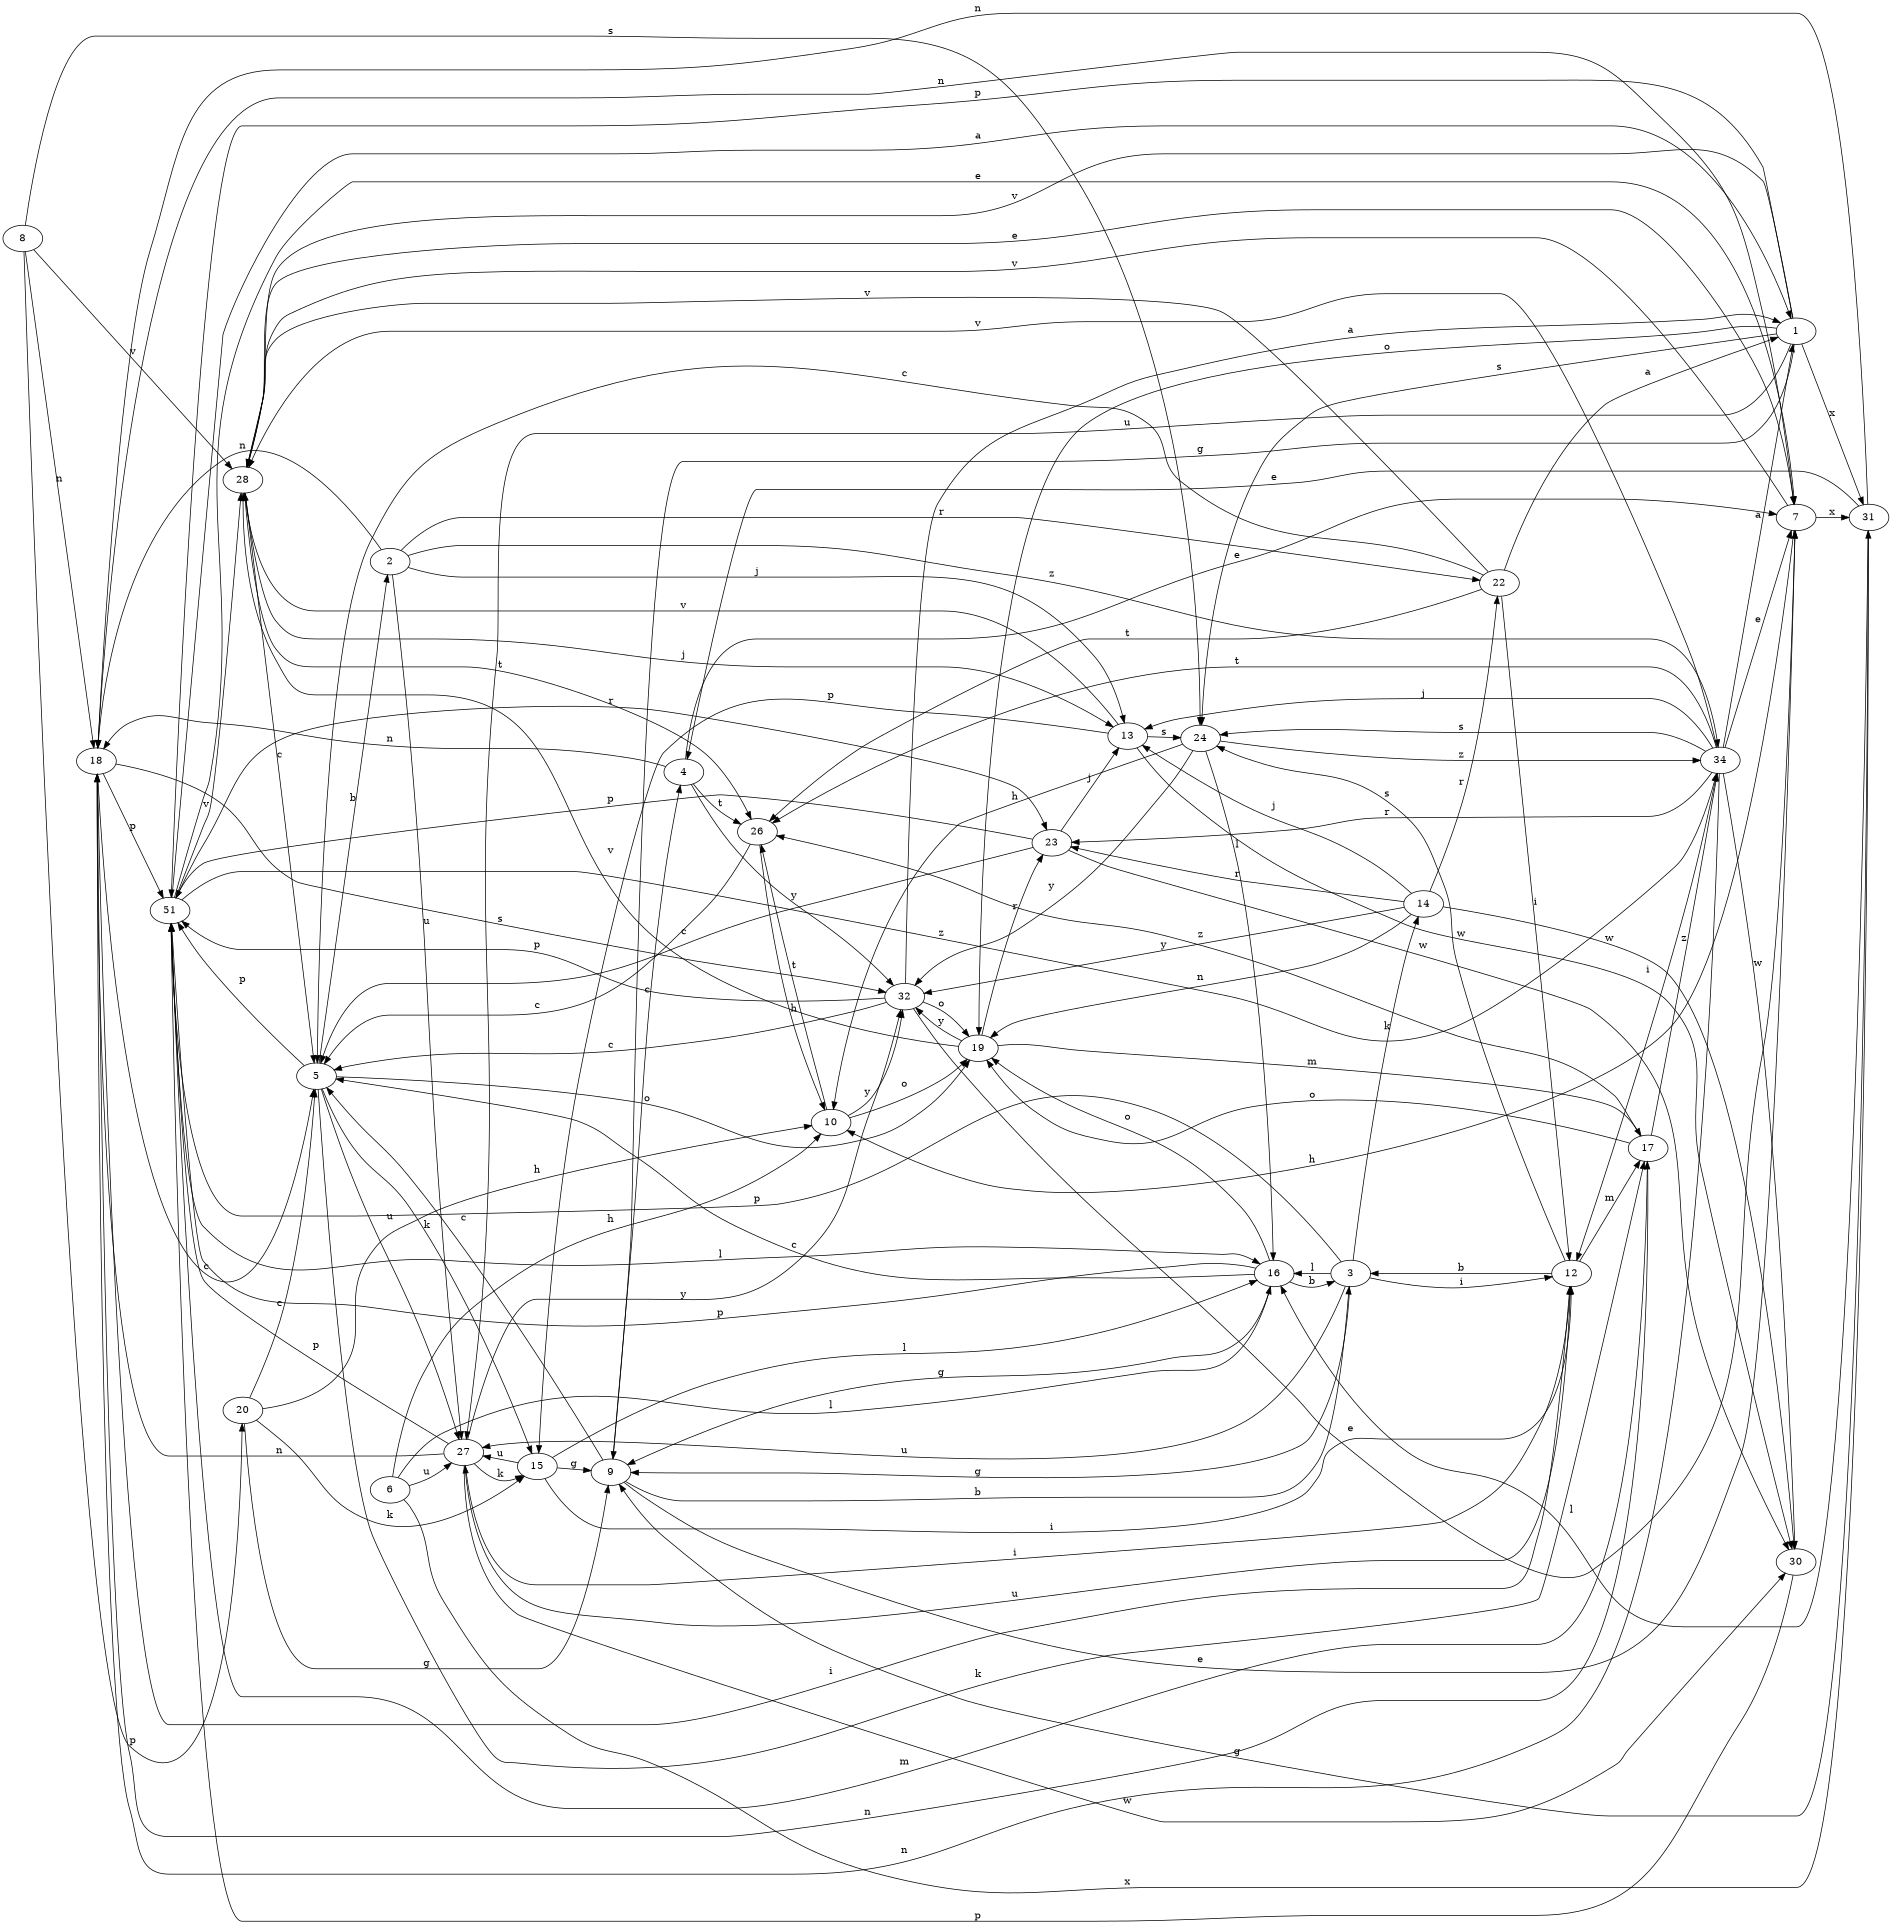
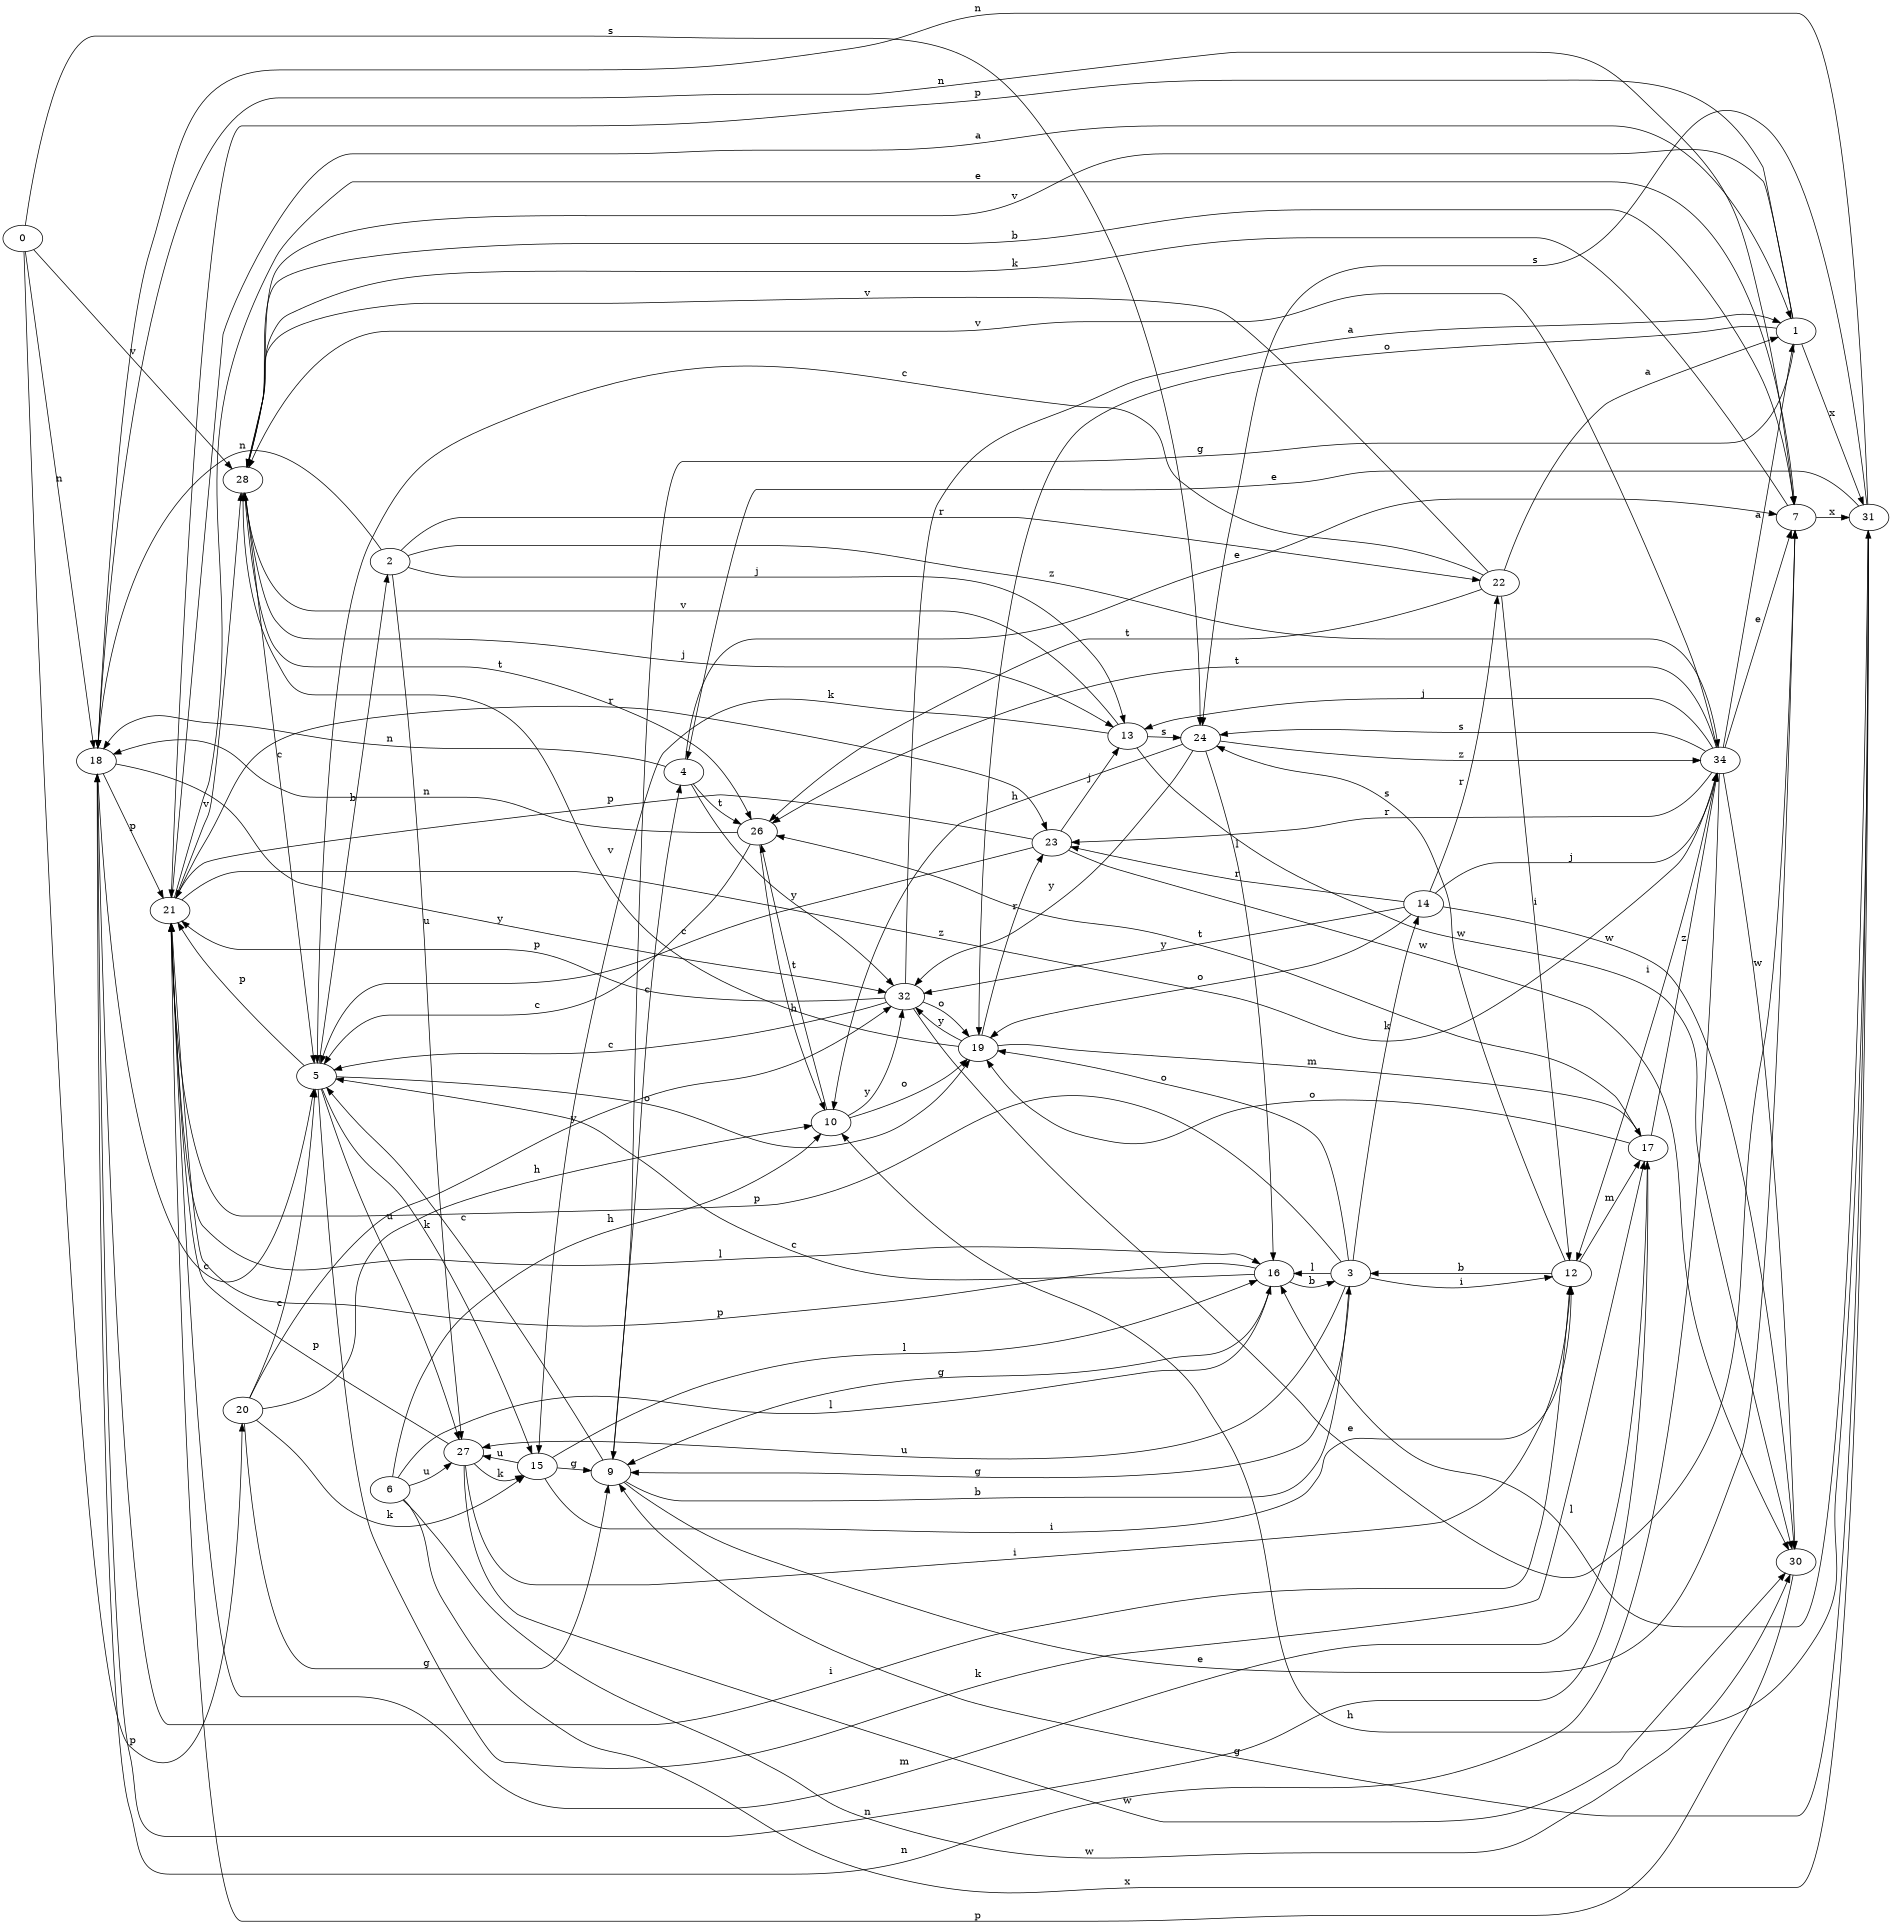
edge "28" -> "7": label "e" -> "b"
node "8": label "8" -> "0"
edge "7" -> "28": label "v" -> "k"
edge "1" -> "24": now "31" -> "24"
edge "1" -> "27": removed, label "u"
edge "13" -> "15": label "p" -> "k"
edge "14" -> "13": now "14" -> "34"
node "51": label "51" -> "21"
edge "18" -> "32": label "s" -> "y"
edge "17" -> "26": label "z" -> "t"
edge "14" -> "19": label "n" -> "o"
edge "7" -> "10": now "31" -> "10"
edge "16" -> "19": now "3" -> "19"
edge "27" -> "32": now "20" -> "32"
edge "27" -> "18": now "26" -> "18"
edge "12" -> "27": removed, label "u"
edge "6" -> "30": added, label "w"
